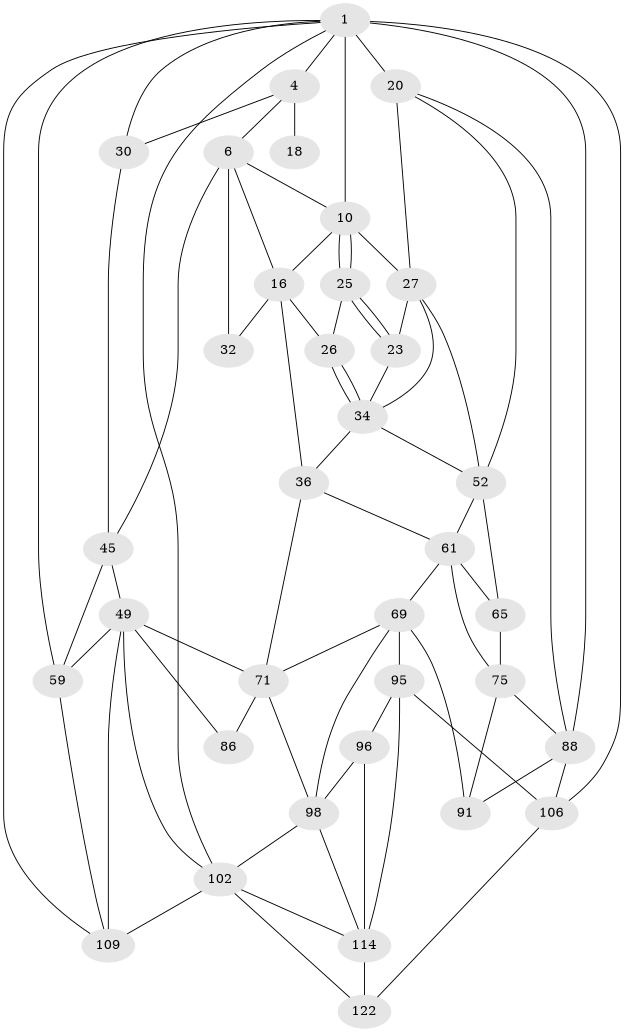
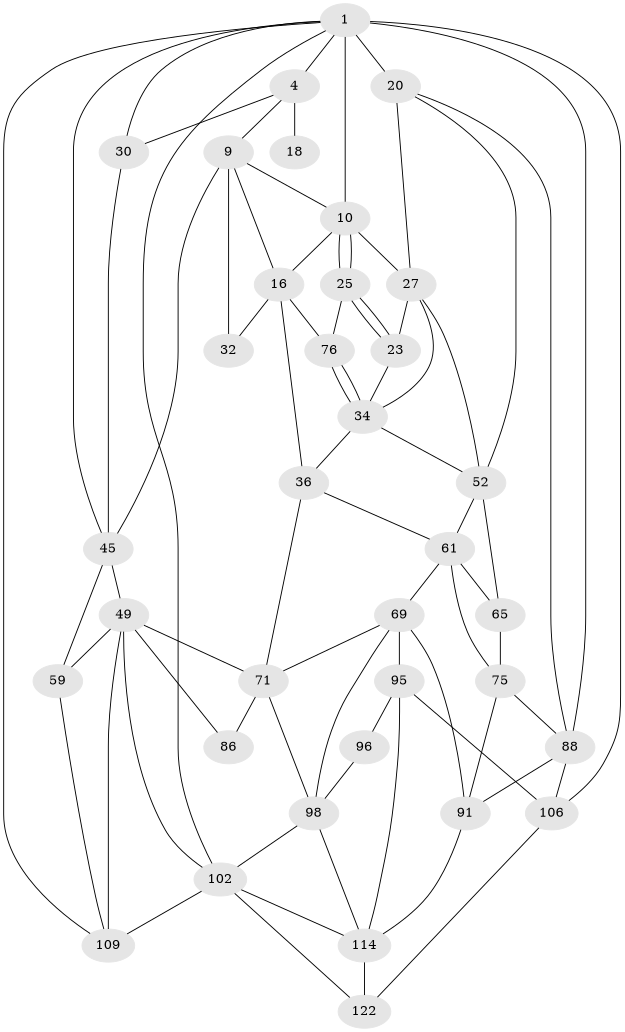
node "6": label "6" -> "9"
edge "1" -- "59": now "1" -- "45"
node "26": label "26" -> "76"
edge "96" -- "114": now "91" -- "114"
